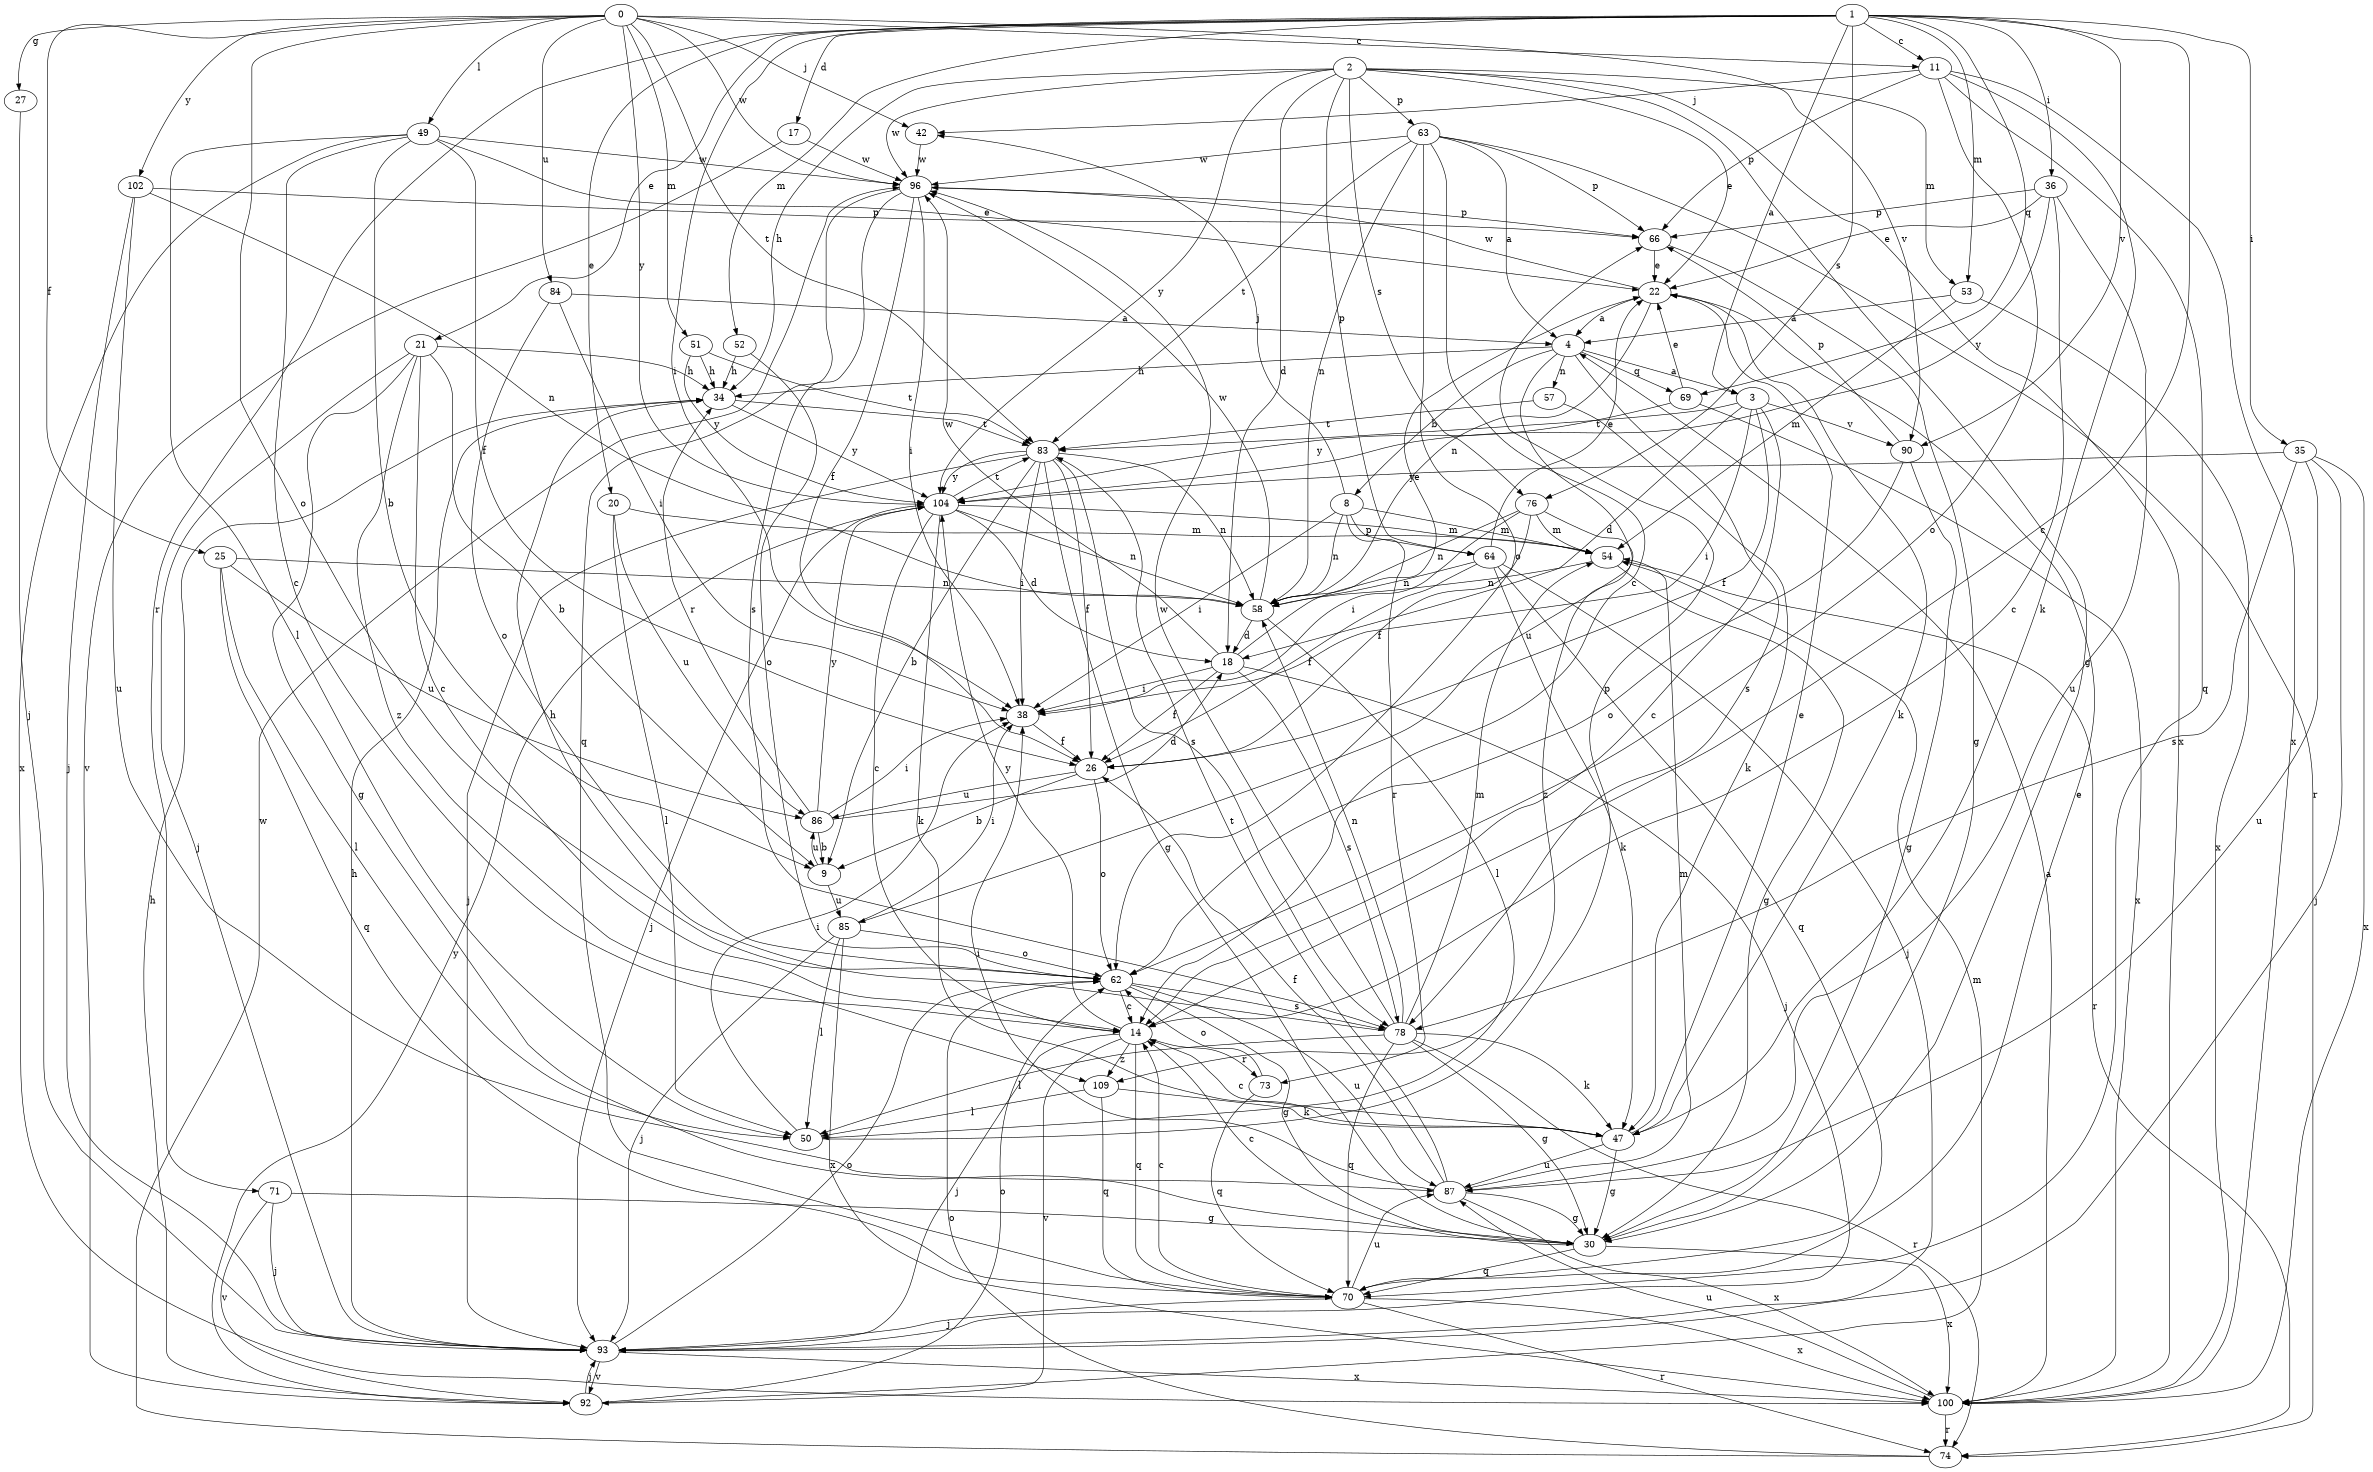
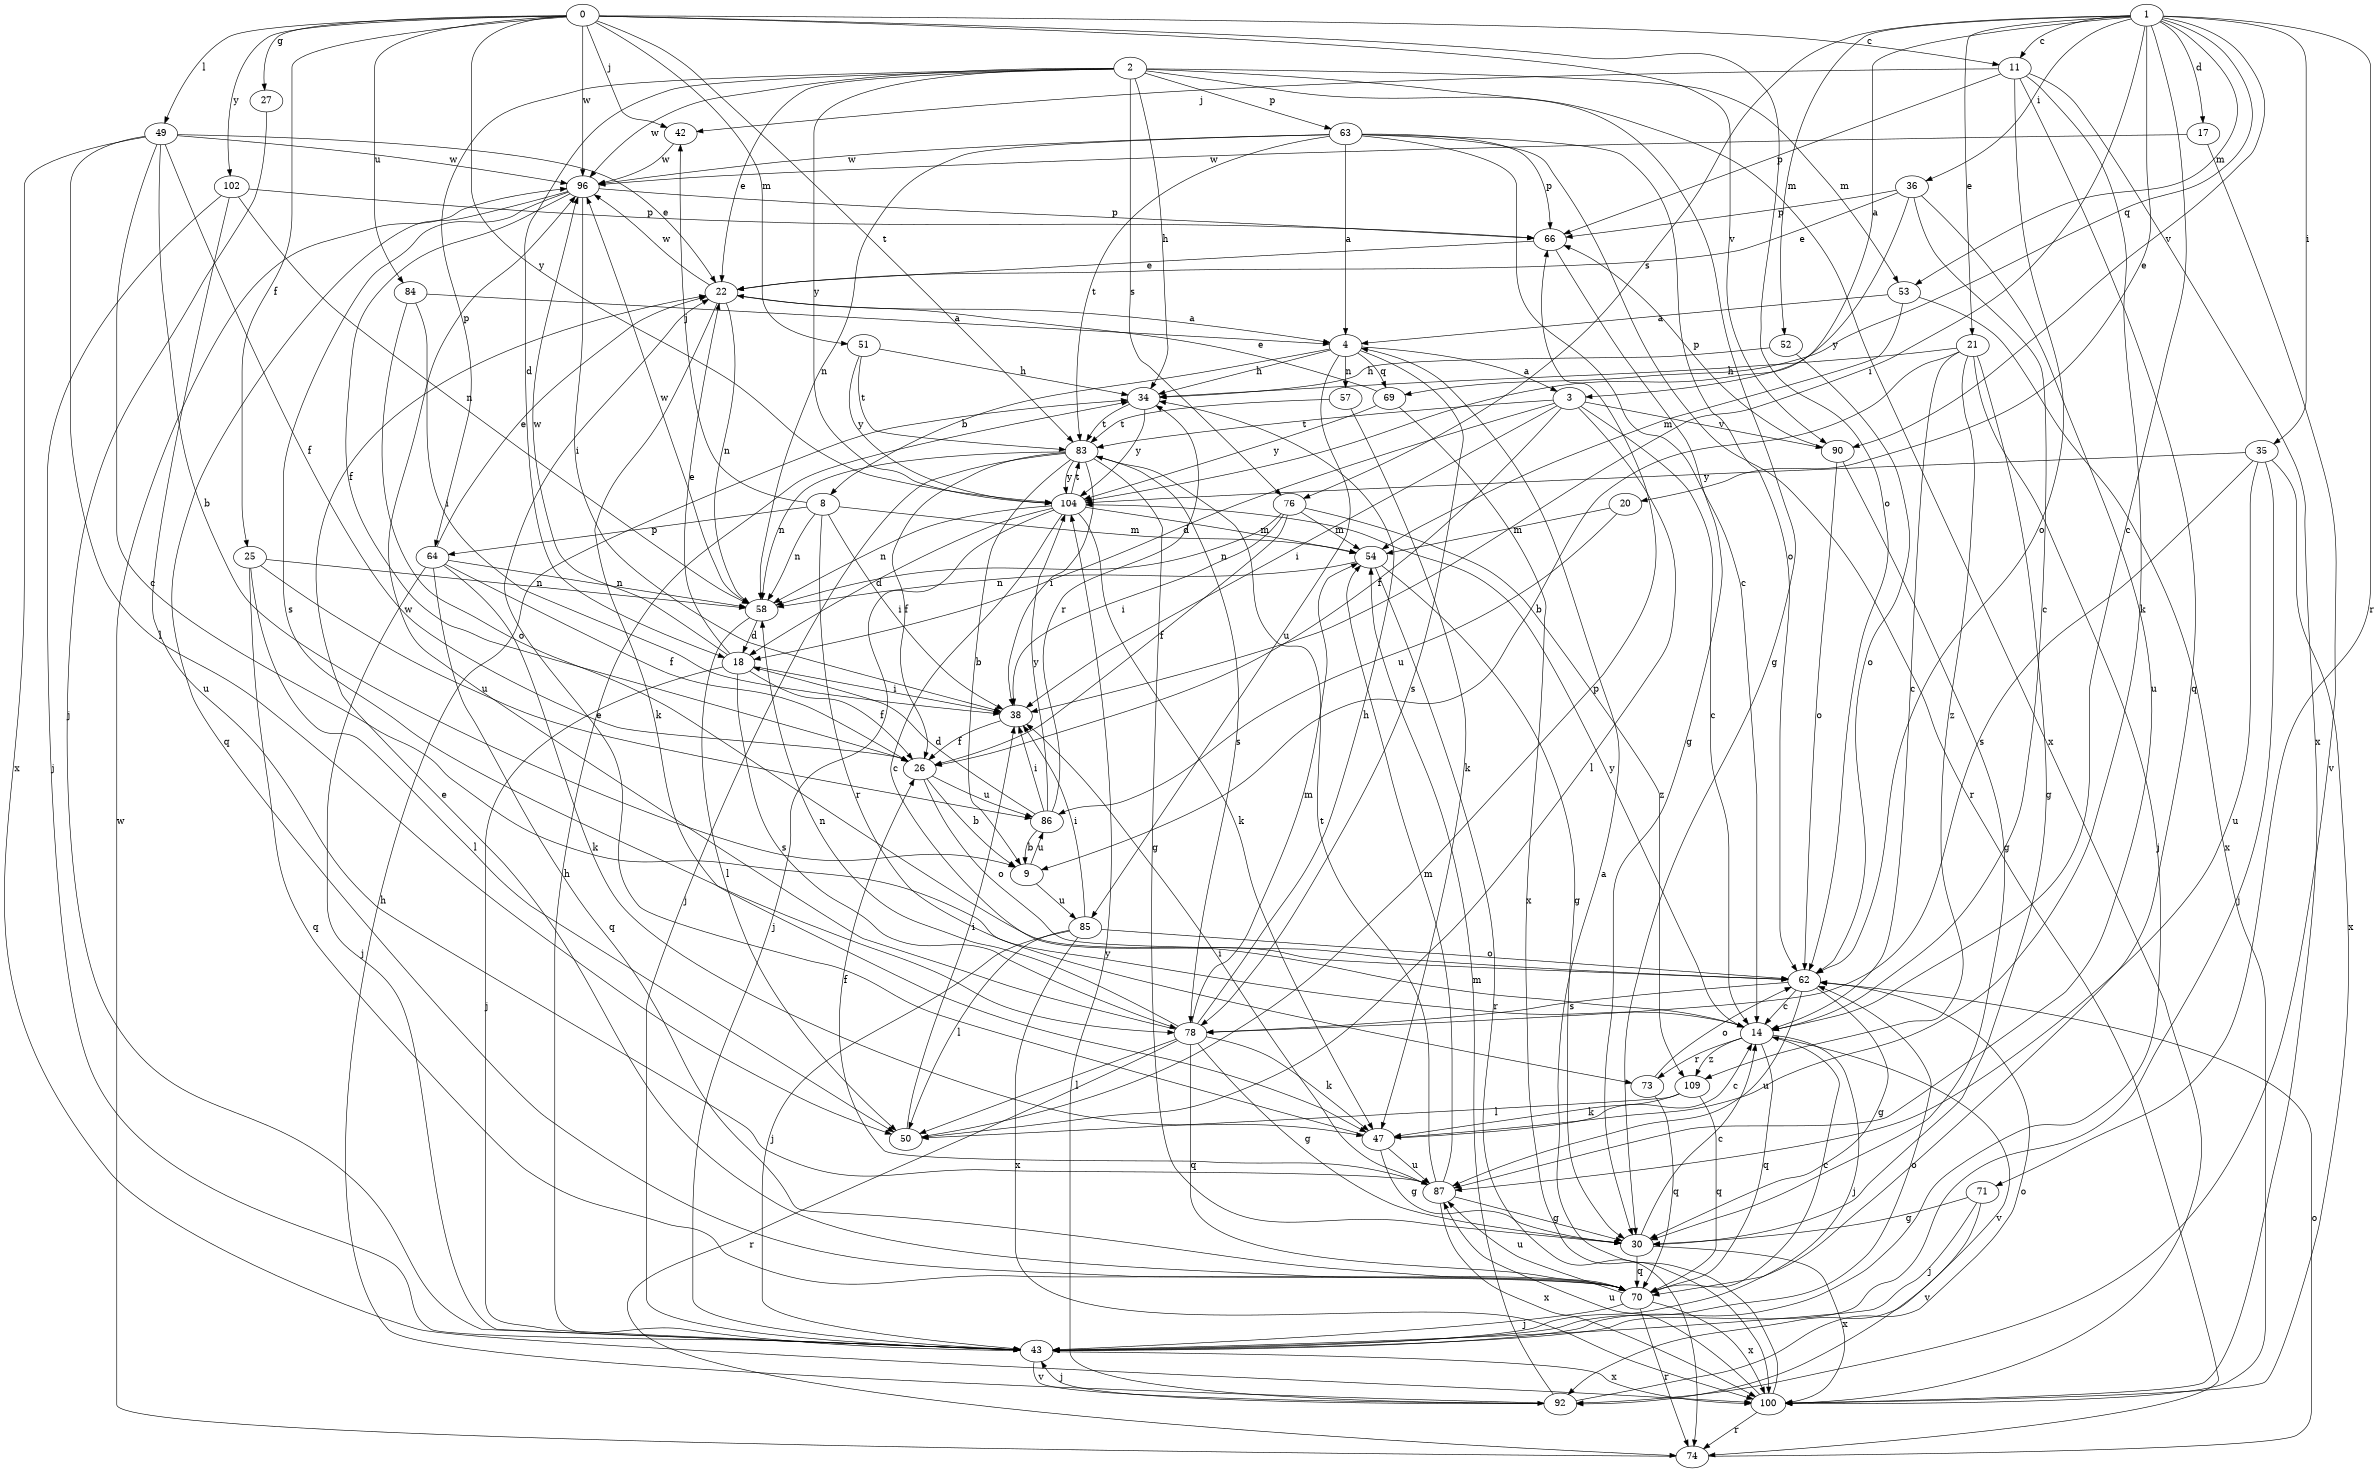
edge "20" -> "50": now "3" -> "50"
node "93": label "93" -> "43"
